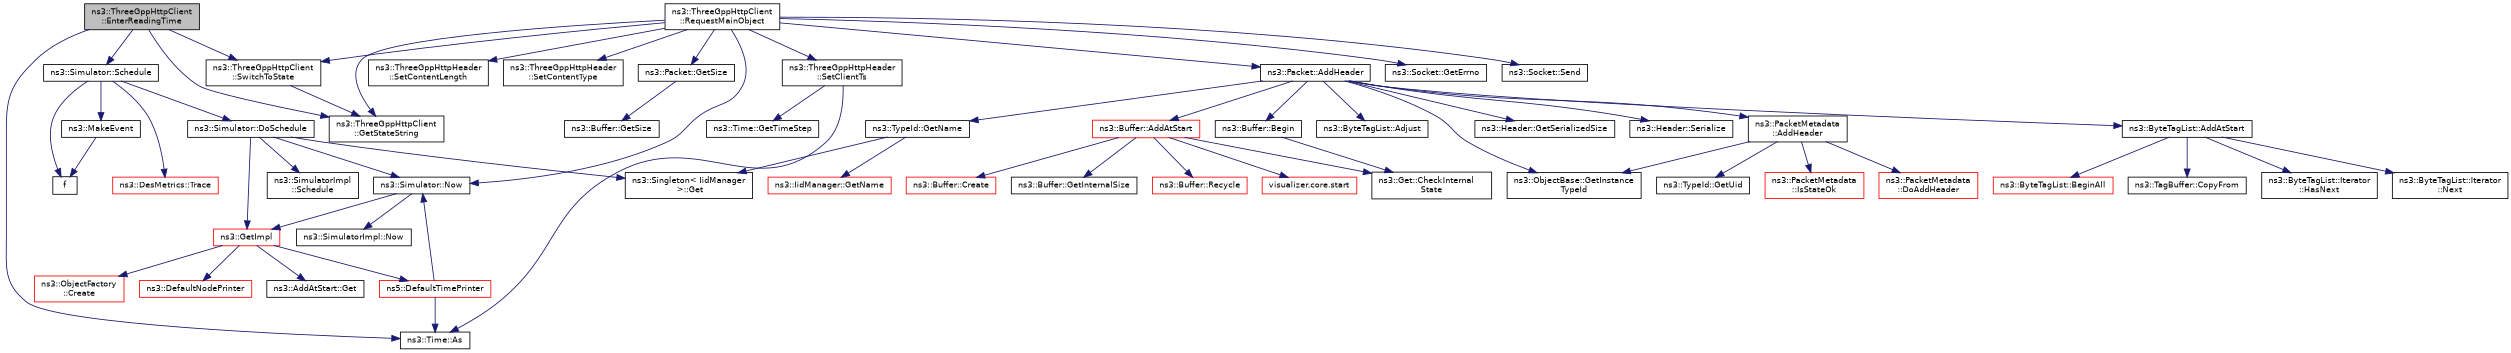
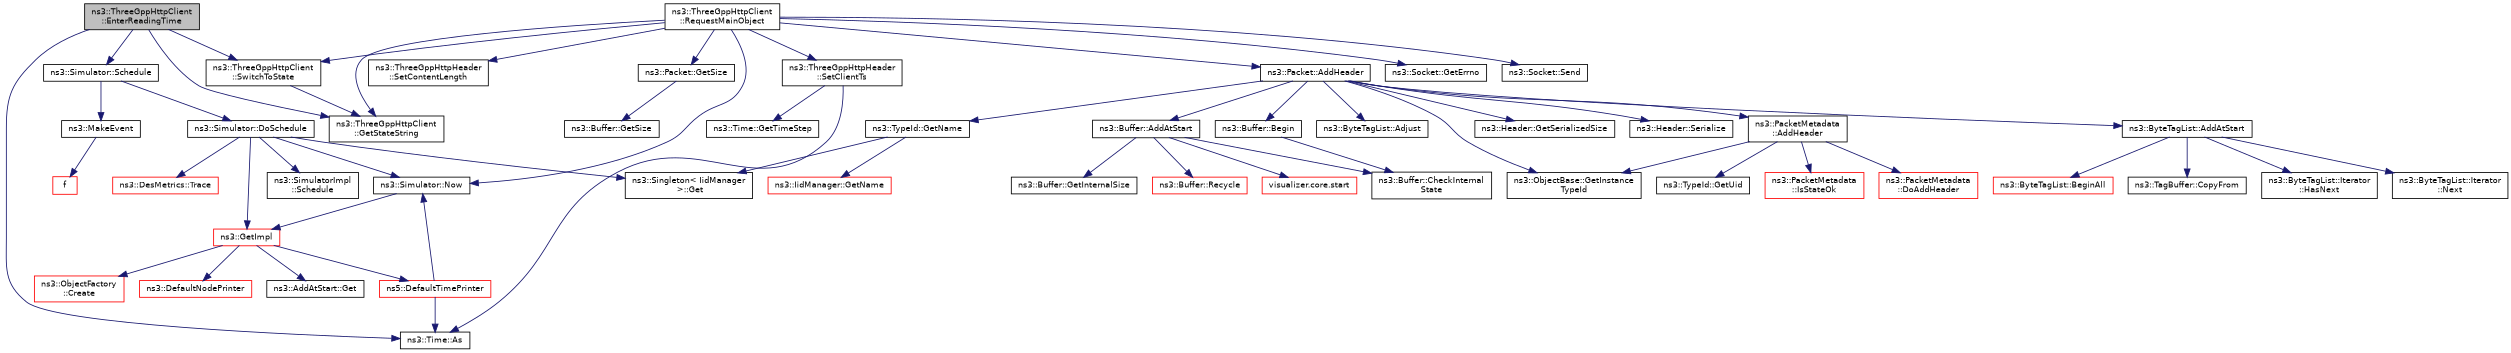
node "ns3::ThreeGppHttpHeader ::SetContentType": removed
edge "ns3::Simulator::Schedule" -> "f": removed
edge "ns3::Simulator::Schedule" -> "ns3::DesMetrics::Trace": now "ns3::Simulator::DoSchedule" -> "ns3::DesMetrics::Trace"
node "ns3::Buffer::AddAtStart": color red -> black
node "f": color black -> red
node "ns3::Buffer::Create": removed
node "ns3::Get::CheckInternal State": label "ns3::Get::CheckInternal State" -> "ns3::Buffer::CheckInternal State"
node "ns3::SimulatorImpl::Now": removed
